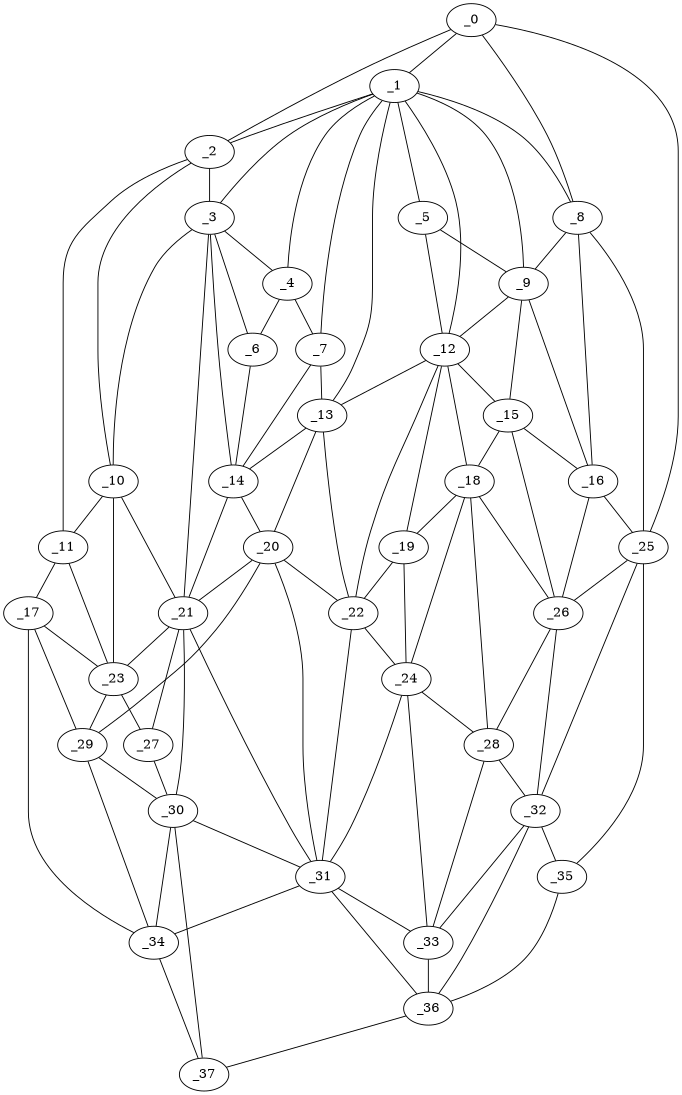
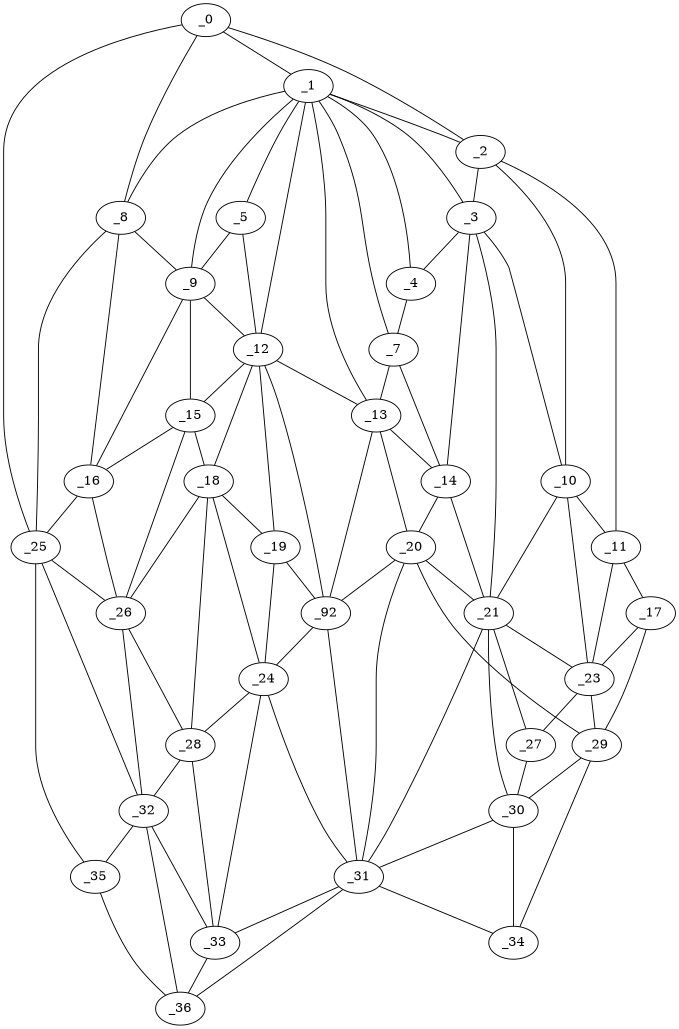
node "_6": removed
node "_22": label "_22" -> "_92"
edge "_17" -- "_34": removed
node "_37": removed
